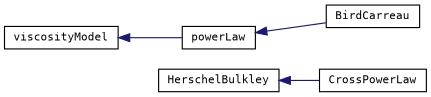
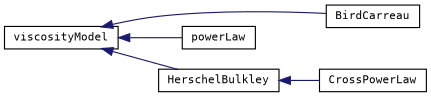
edge "BirdCarreau" -> "powerLaw": now "BirdCarreau" -> "viscosityModel"
edge "HerschelBulkley" -> "viscosityModel": added
